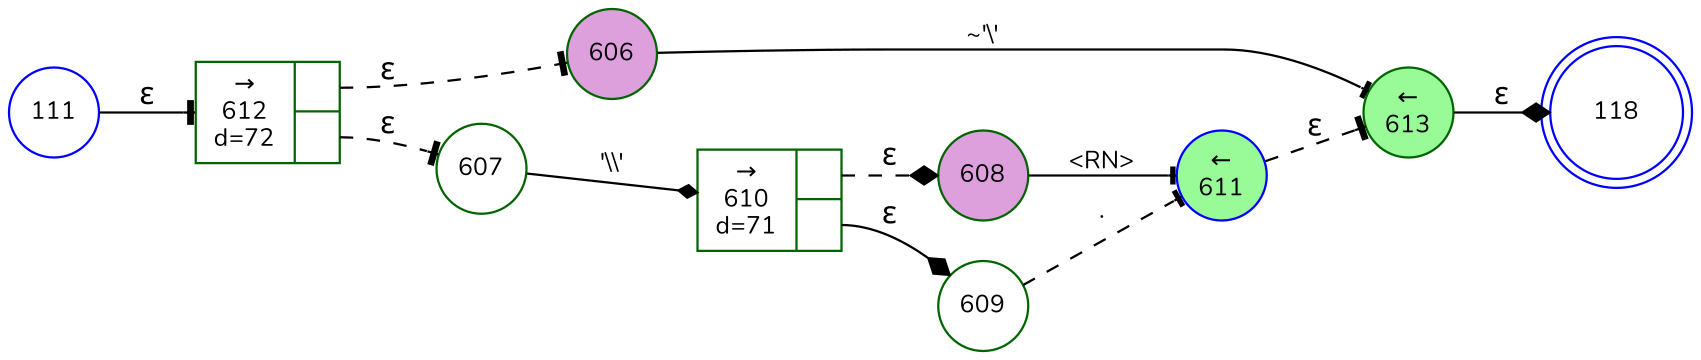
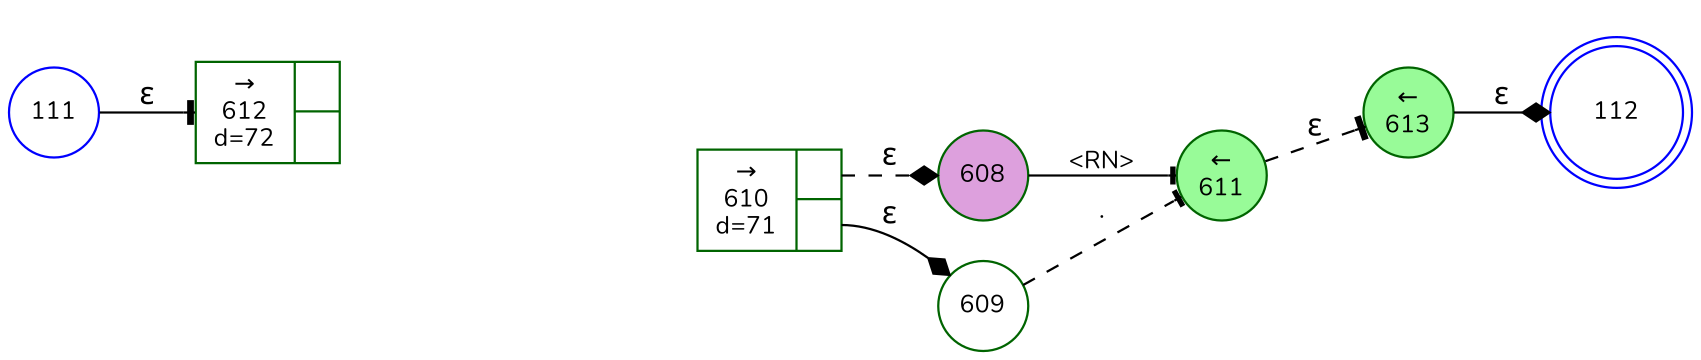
node "606": removed
node "118": label "118" -> "112"
node "607": removed
node "← 611": color blue -> darkgreen
